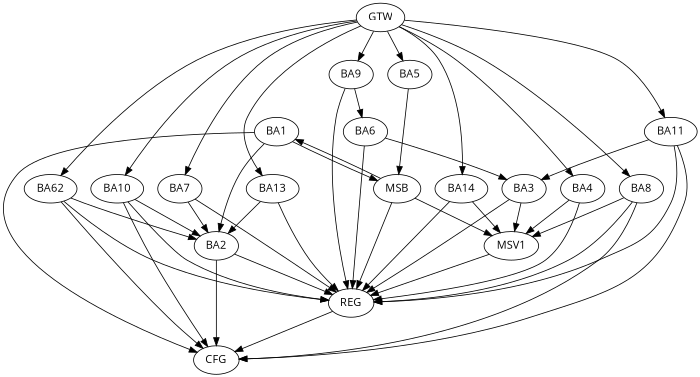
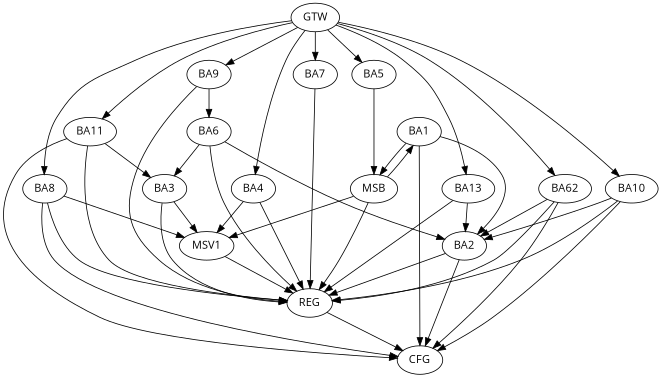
node "BA14": removed
edge "BA7" -> "BA2": now "BA6" -> "BA2"
